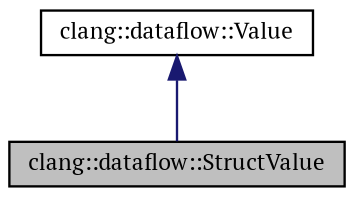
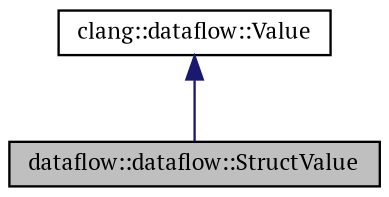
node "clang::dataflow::StructValue": label "clang::dataflow::StructValue" -> "dataflow::dataflow::StructValue"
